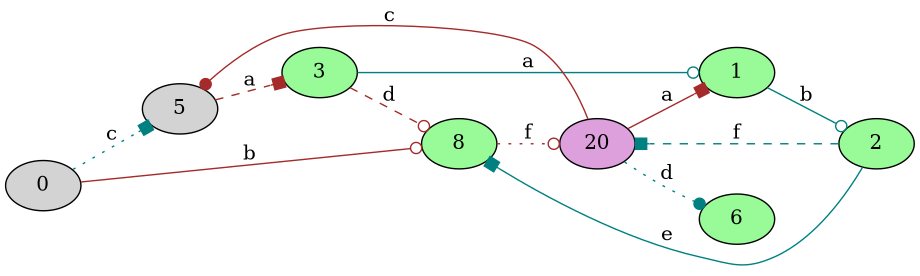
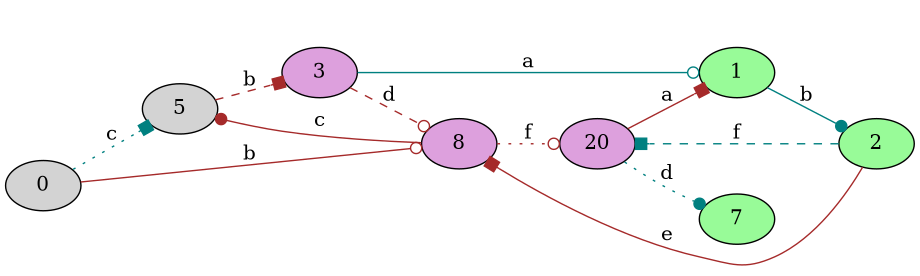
edge "20" -> "5": now "8" -> "5"
node "3": fillcolor palegreen -> plum
edge "5" -> "3": label "a" -> "b"
edge "1" -> "2": arrowhead odot -> dot
node "8": fillcolor palegreen -> plum
node "6": label "6" -> "7"
edge "2" -> "8": color teal -> brown
